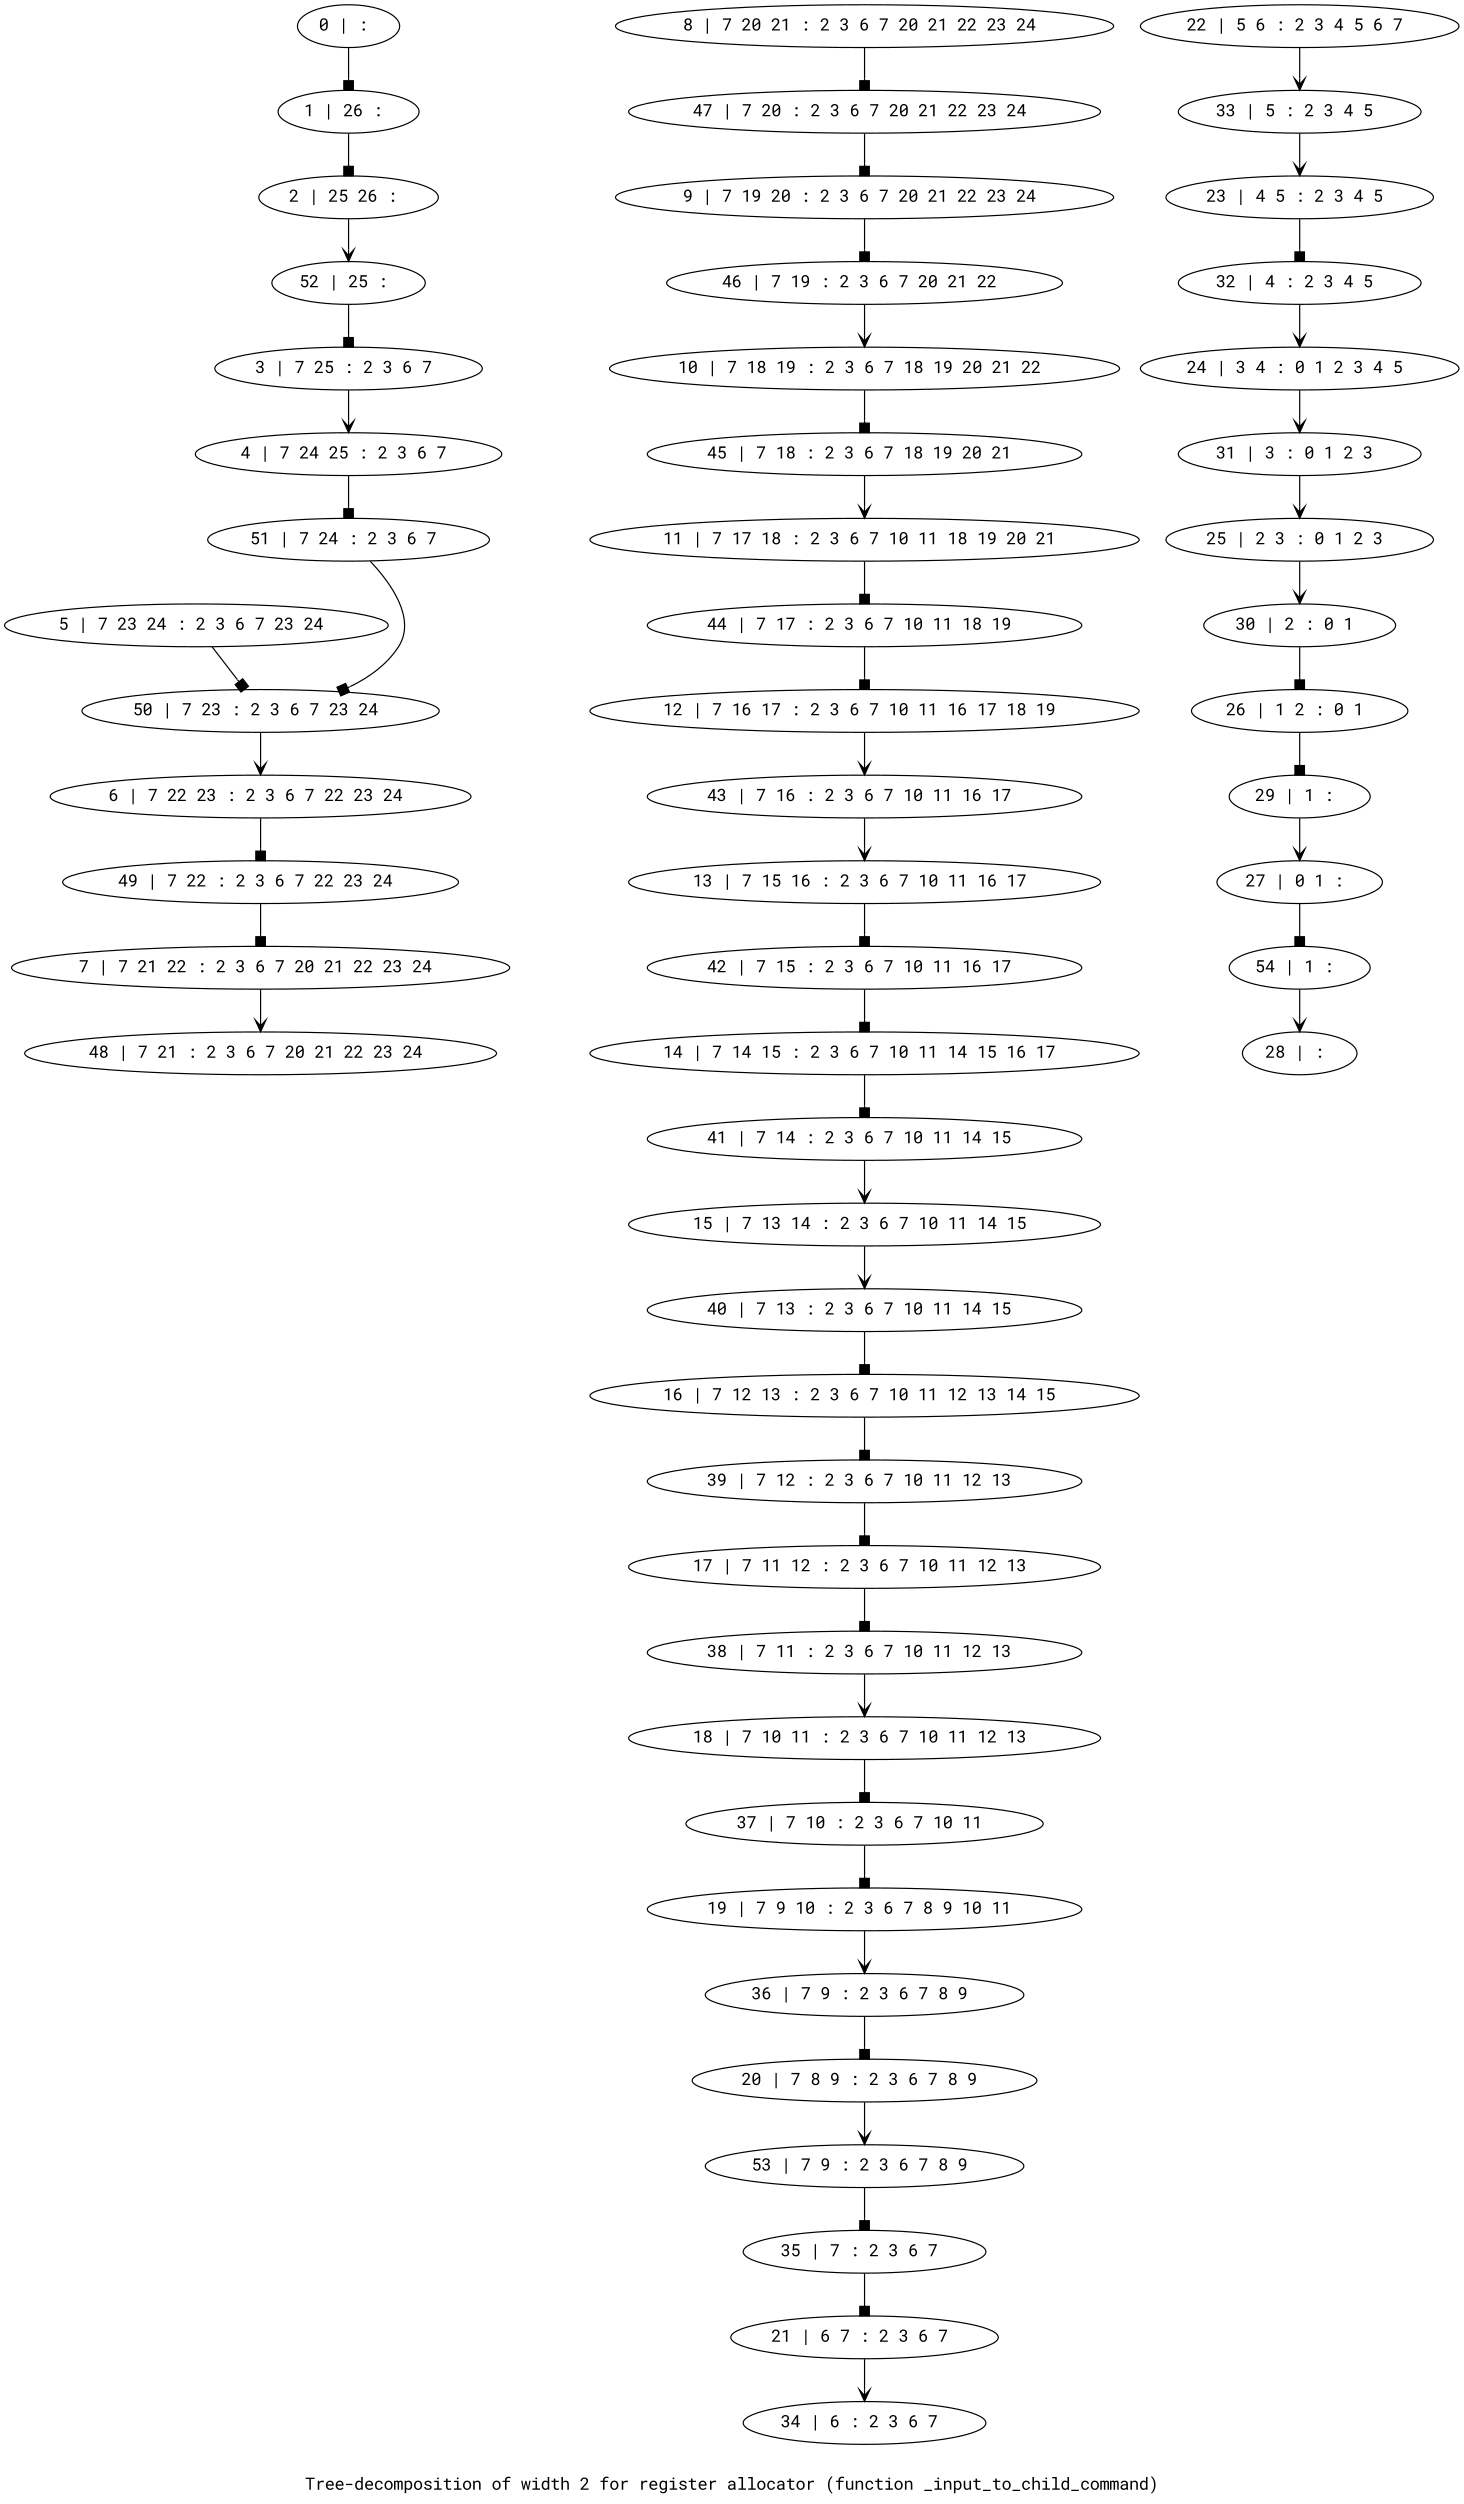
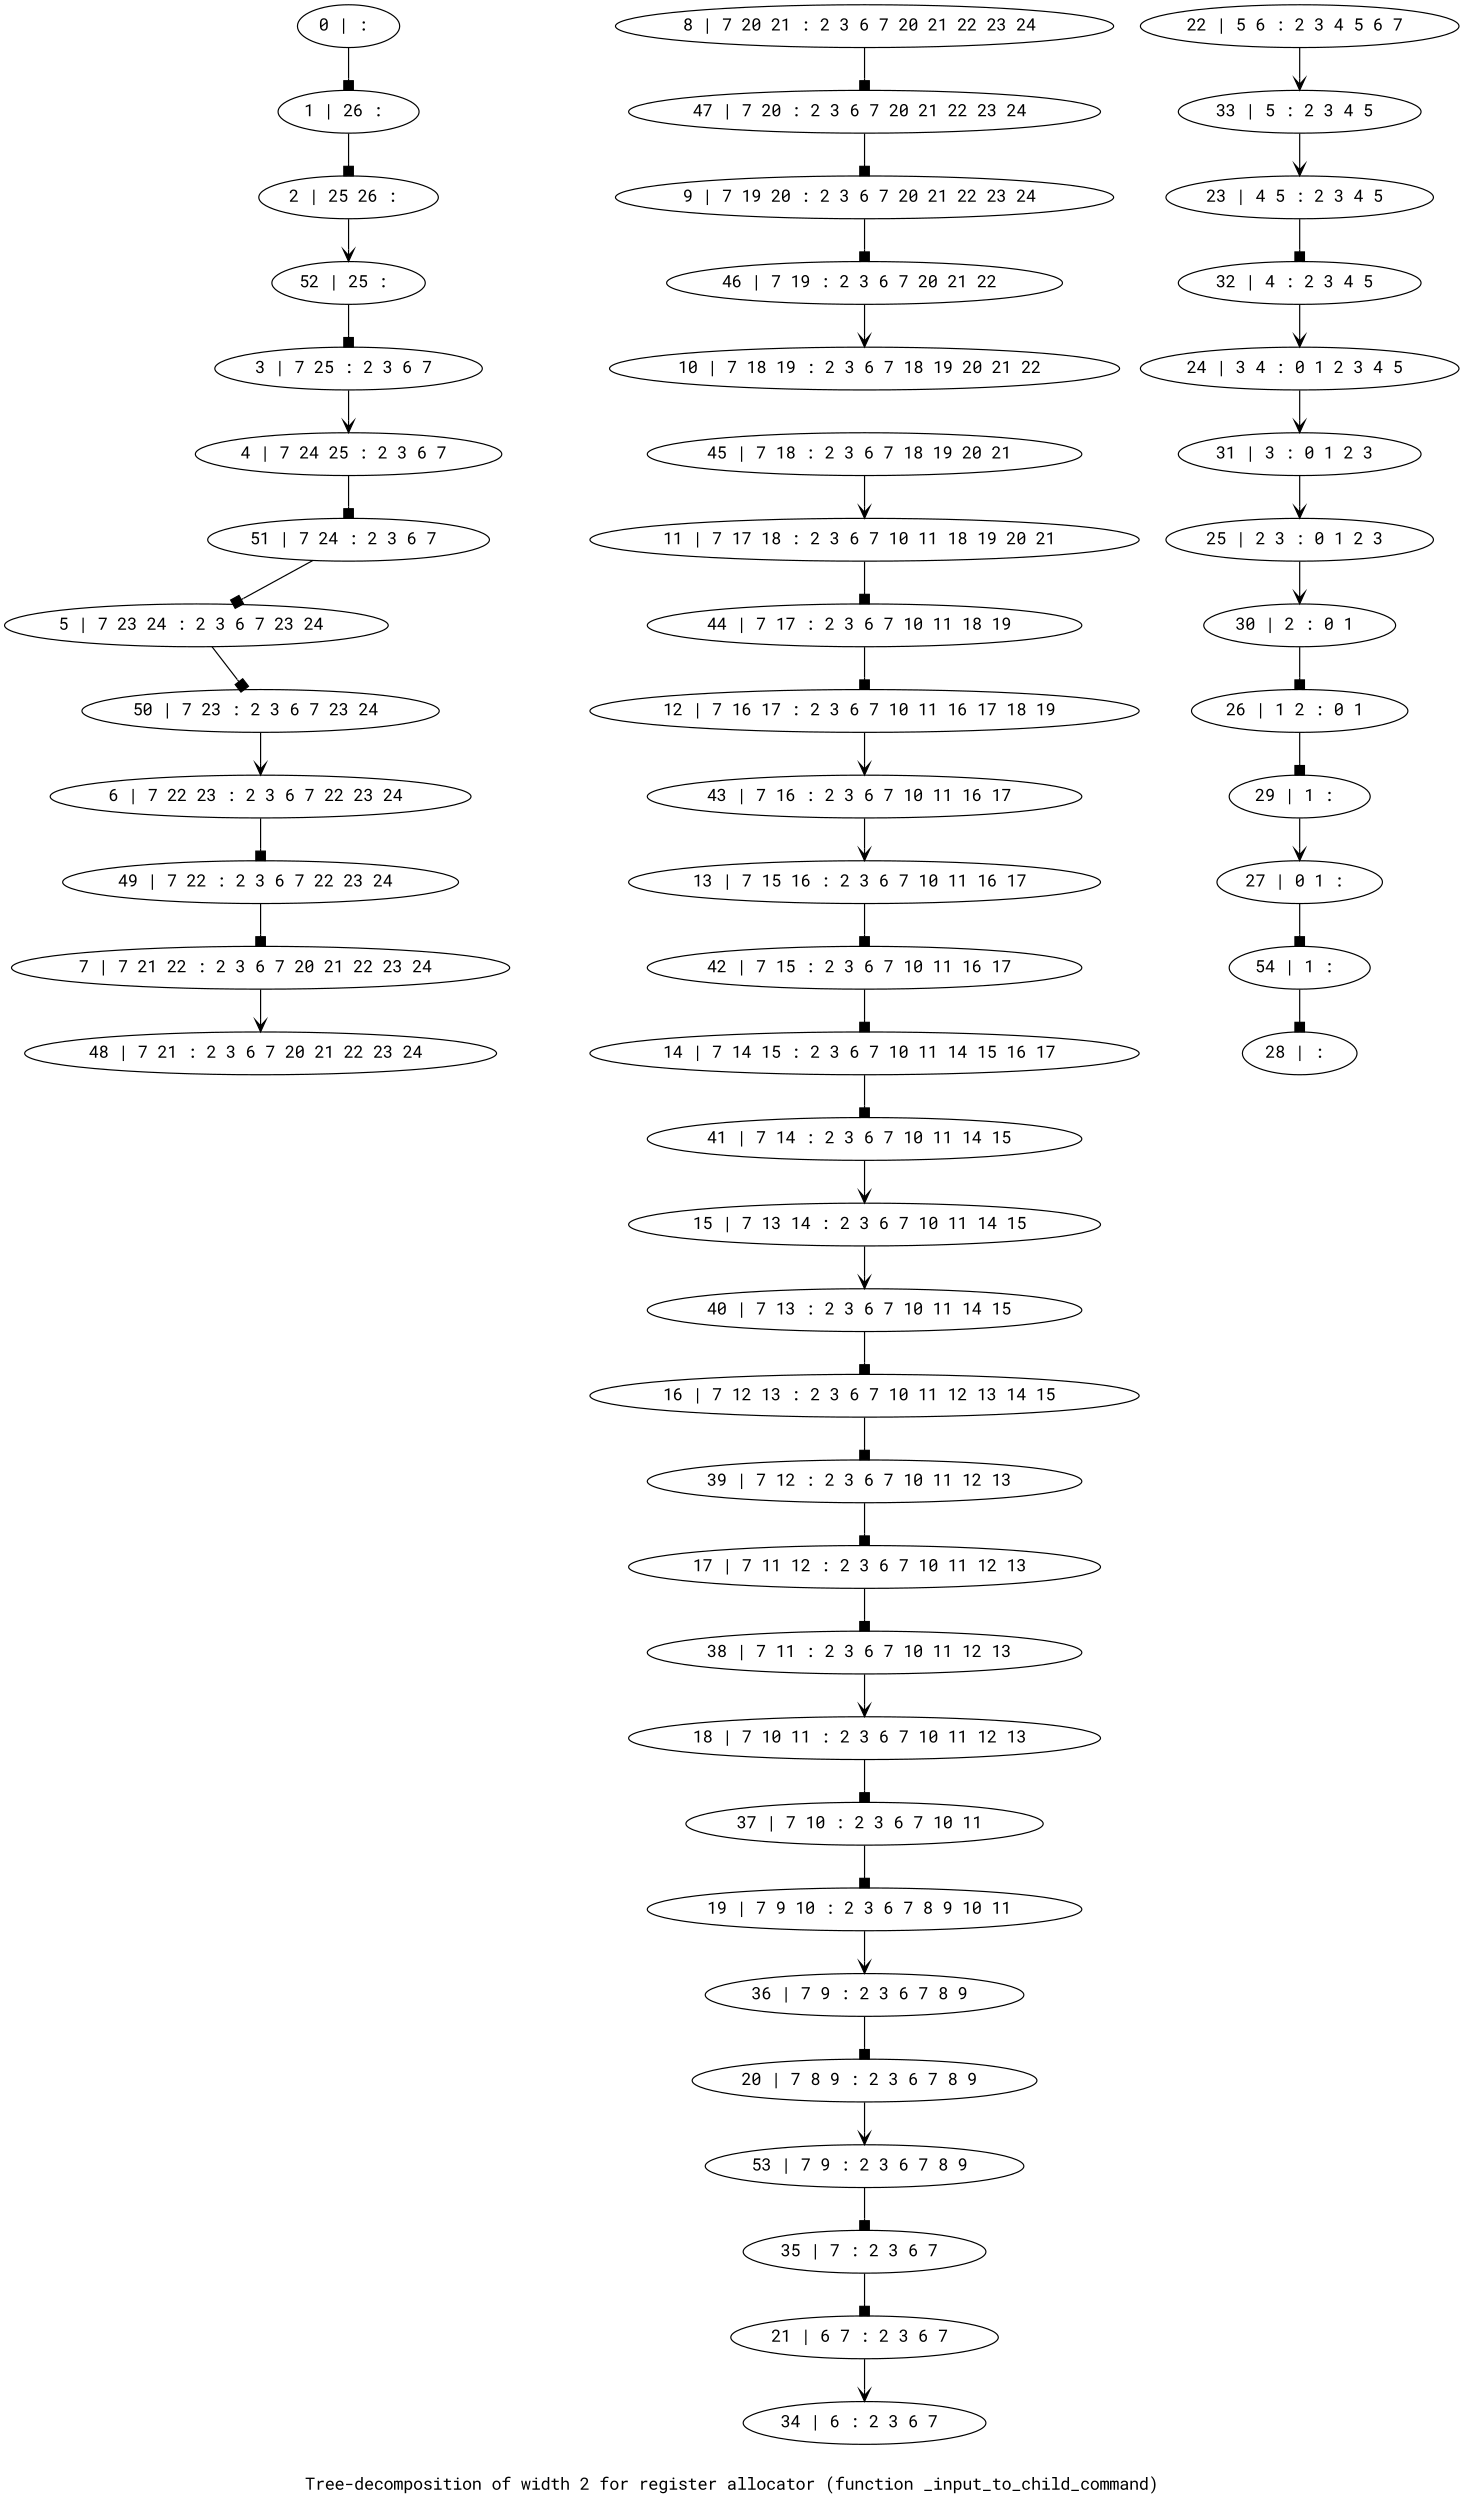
edge "10 | 7 18 19 : 2 3 6 7 18 19 20 21 22" -> "45 | 7 18 : 2 3 6 7 18 19 20 21": removed
edge "51 | 7 24 : 2 3 6 7" -> "50 | 7 23 : 2 3 6 7 23 24": now "51 | 7 24 : 2 3 6 7" -> "5 | 7 23 24 : 2 3 6 7 23 24"
edge "54 | 1 :" -> "28 | :": arrowhead vee -> box
